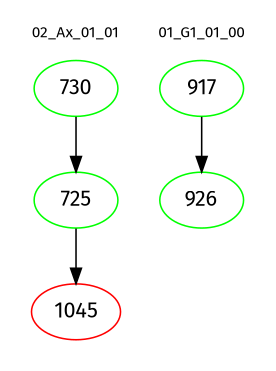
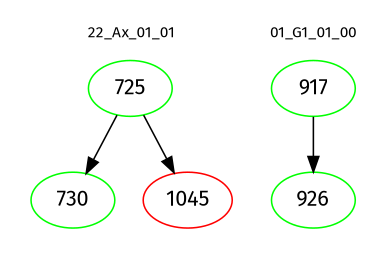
cluster "02_Ax_01_01": label "02_Ax_01_01" -> "22_Ax_01_01"
edge "730" -> "725": reversed
